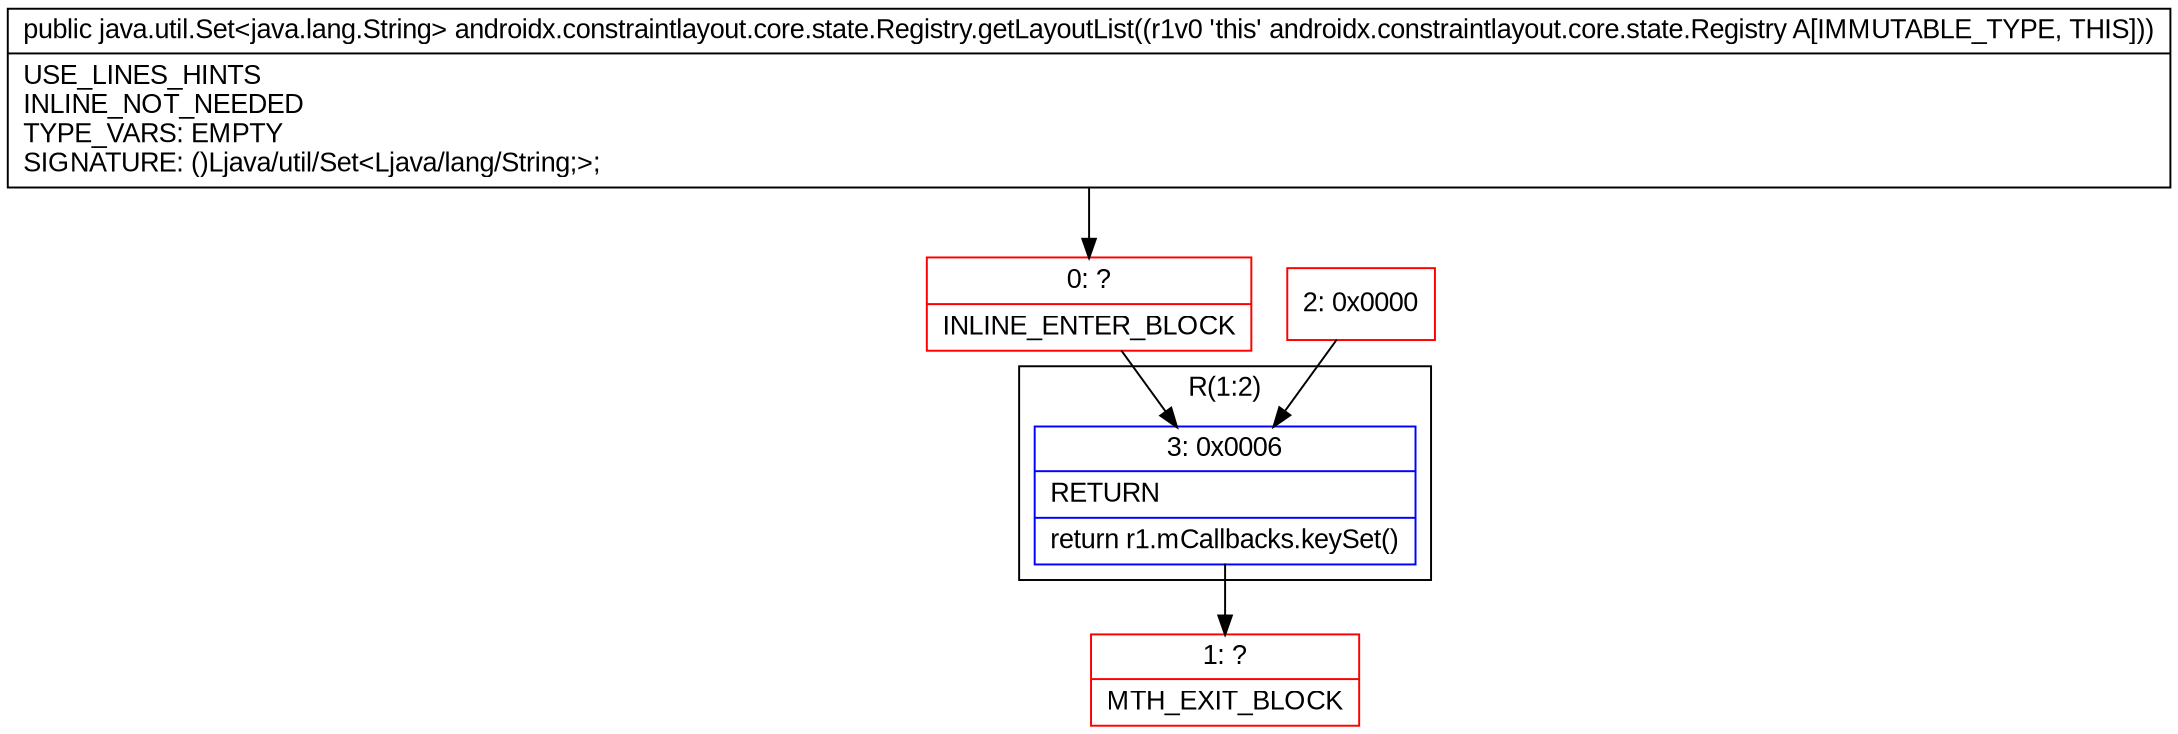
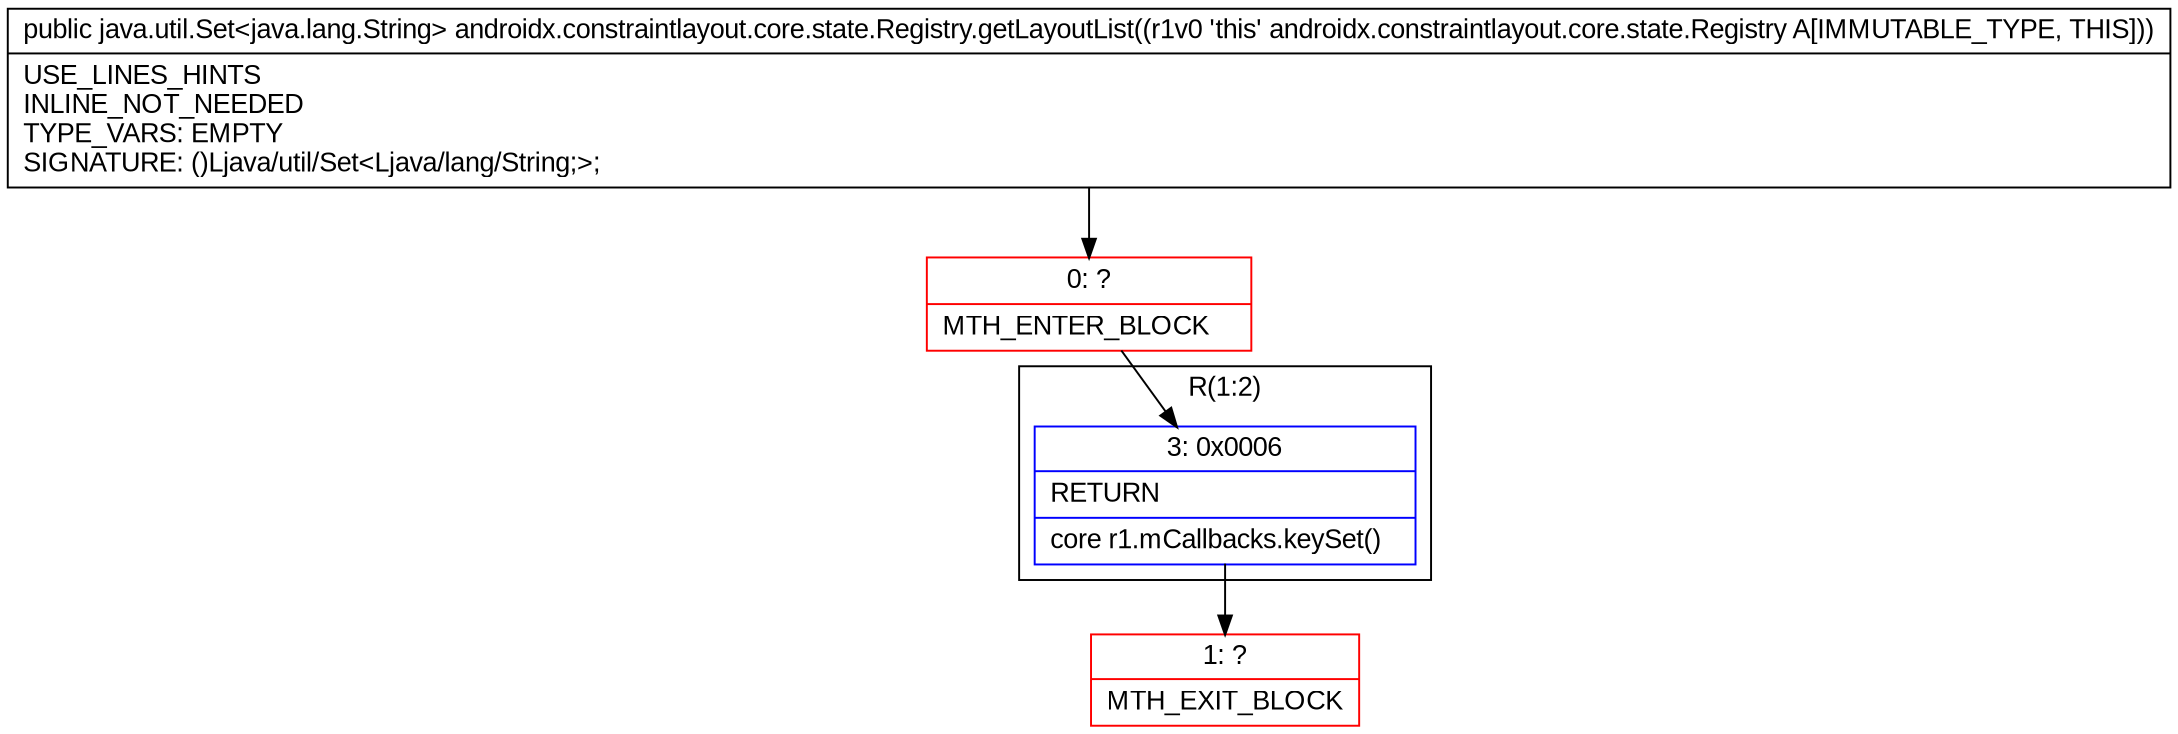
node "2: 0x0000": removed
node "0: ?": text "INLINE_ENTER_BLOCK" -> "MTH_ENTER_BLOCK"
node "3: 0x0006": text "return r1.mCallbacks.keySet()" -> "core r1.mCallbacks.keySet()"
